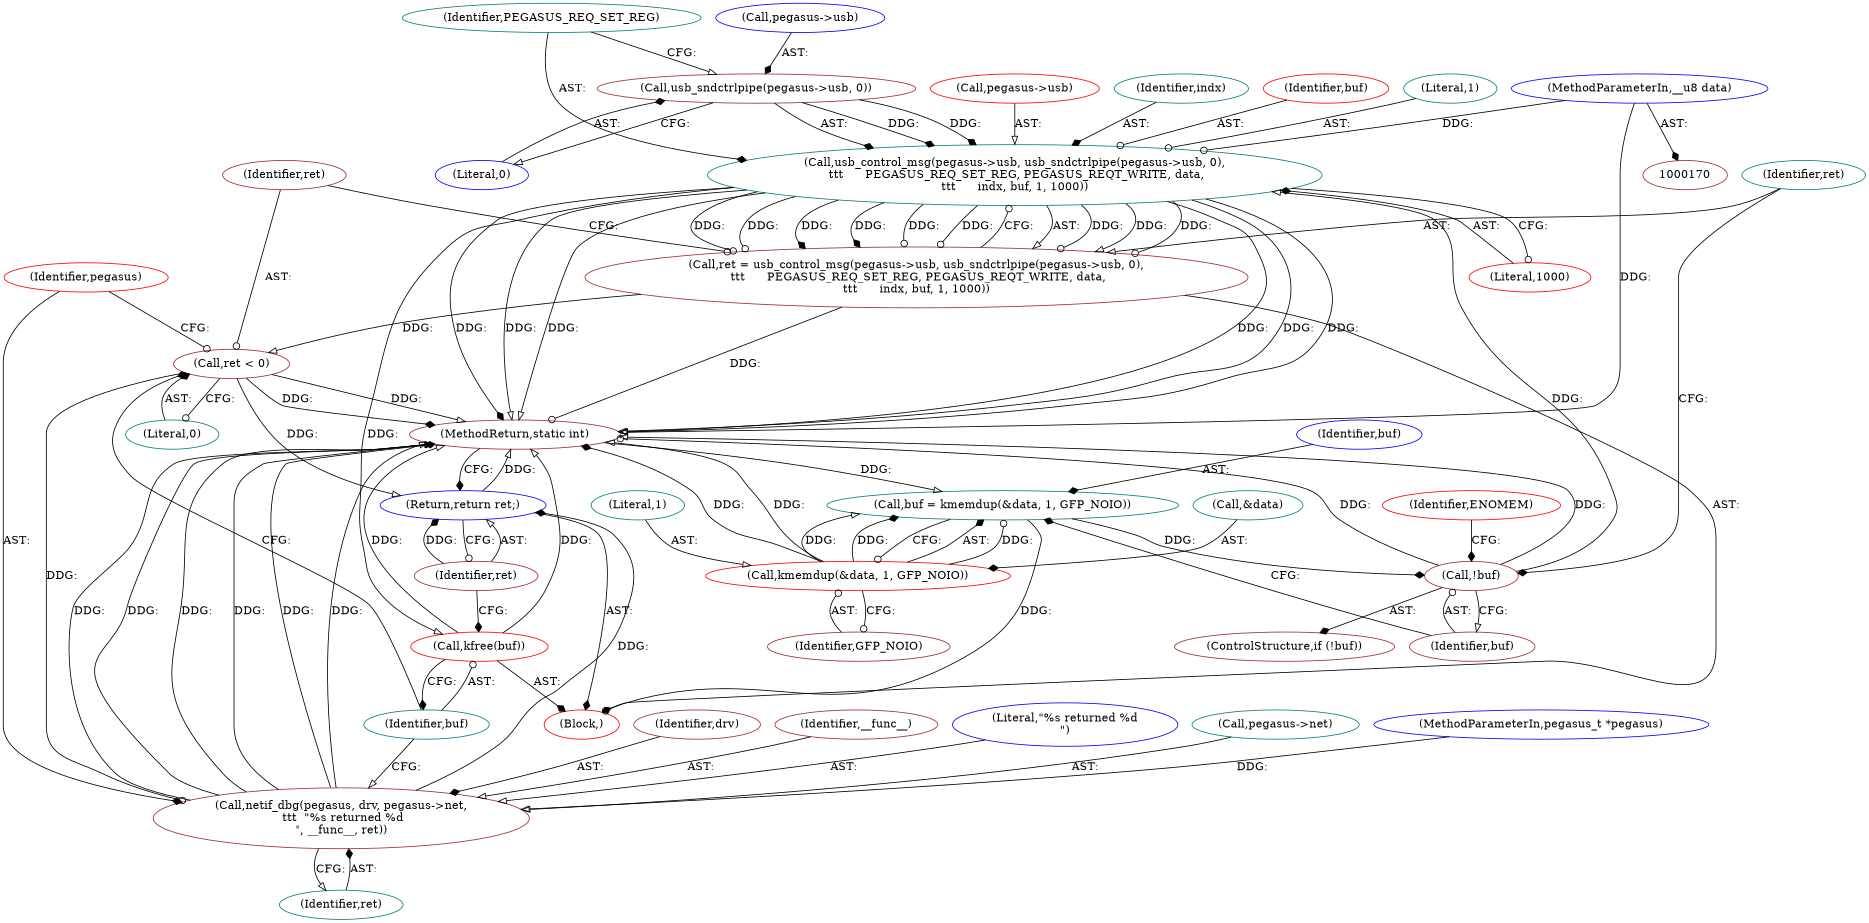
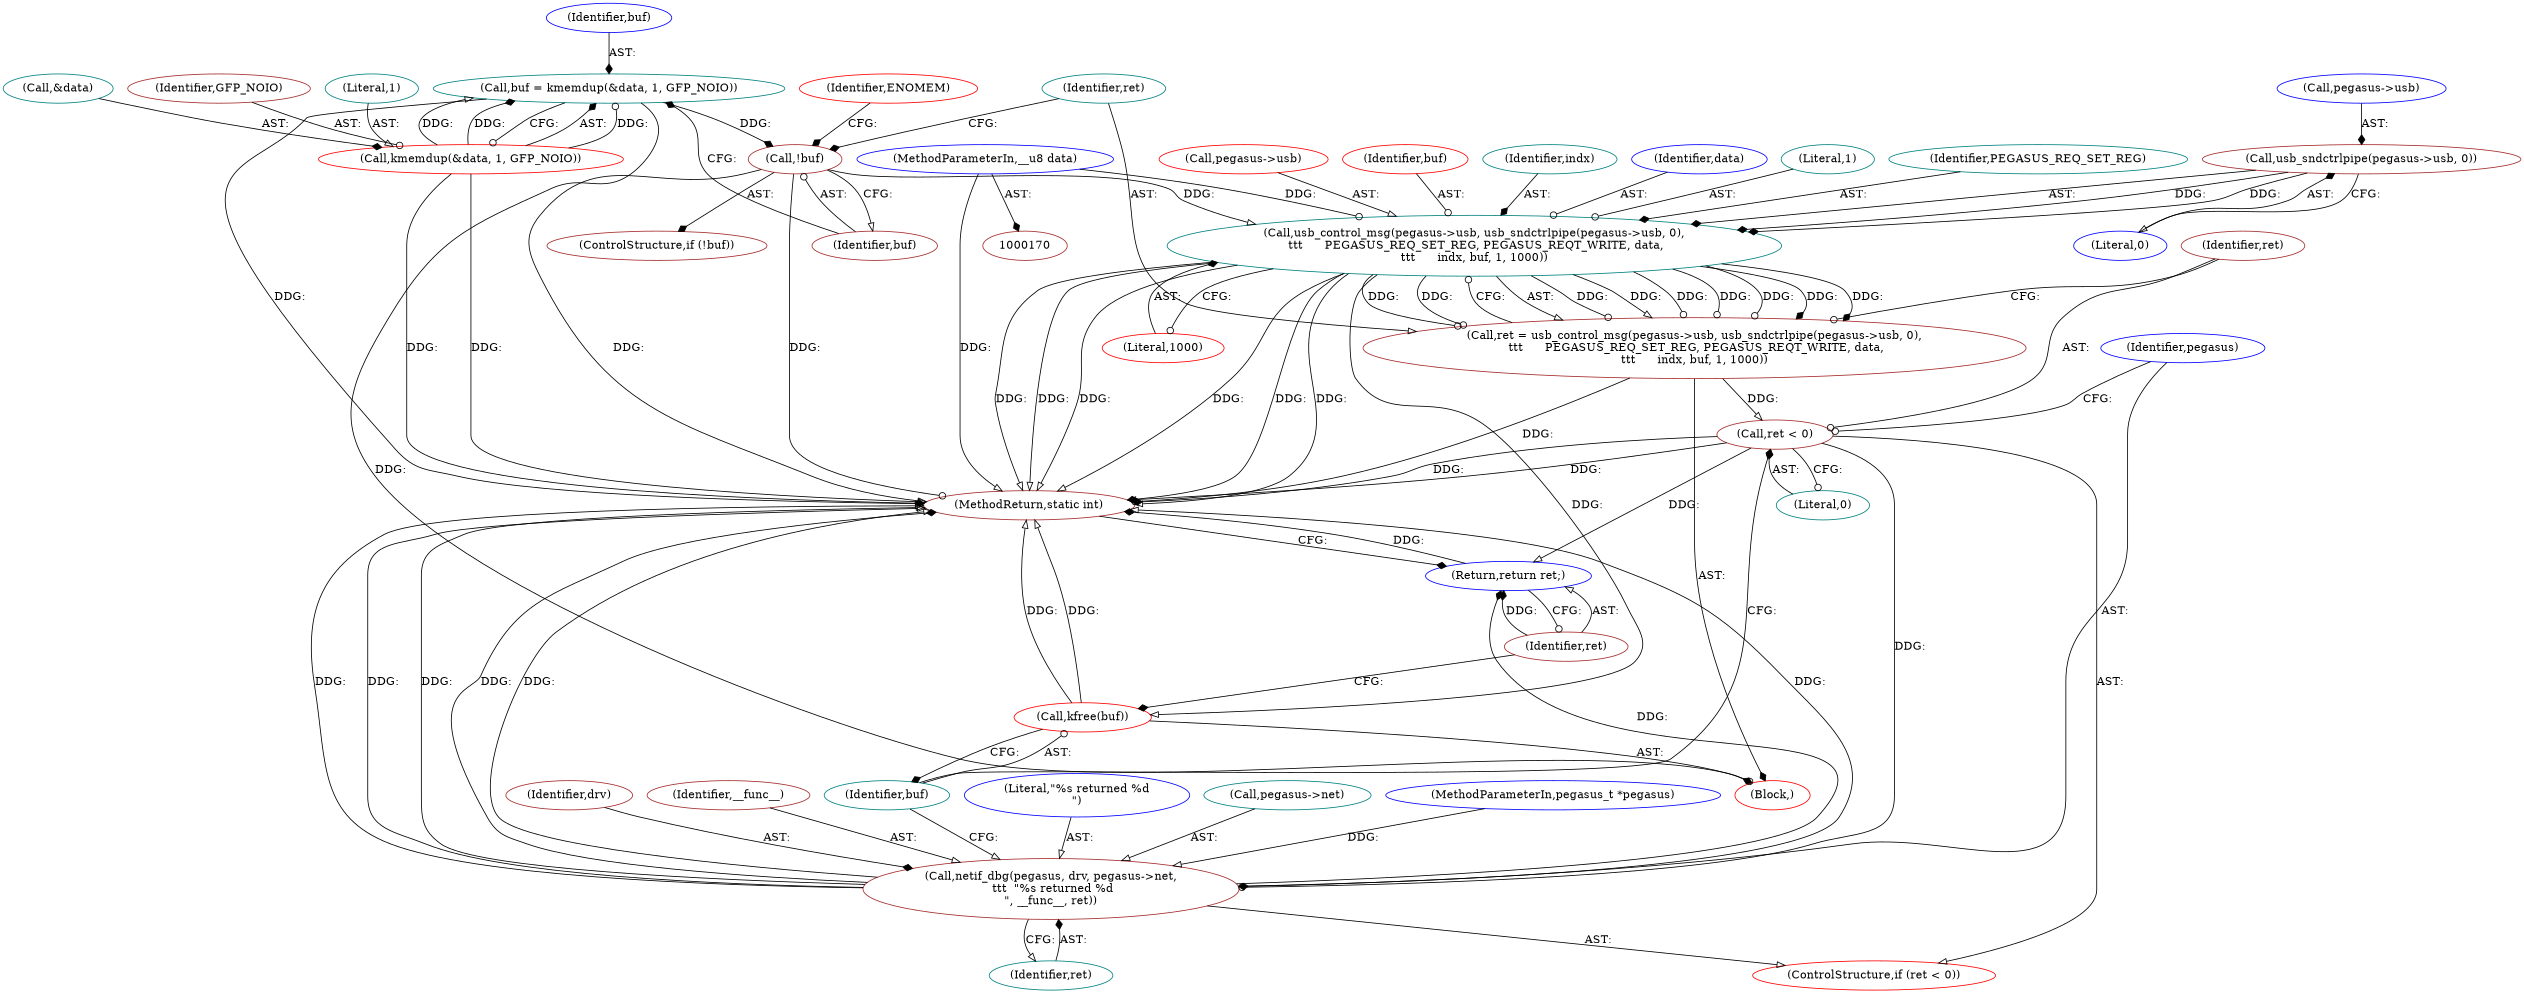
edge "(Identifier,PEGASUS_REQ_SET_REG)" -> "(Call,usb_sndctrlpipe(pegasus->usb, 0))": removed, label "CFG:"
node "(Identifier,data)": added
node "(Identifier,pegasus)": color red -> blue
edge "(MethodReturn,static int)" -> "(Call,buf = kmemdup(&data, 1, GFP_NOIO))": reversed
edge "(Return,return ret;)" -> "(MethodReturn,static int)": arrowhead onormal -> diamond
edge "(Return,return ret;)" -> "(Block,)": removed, label "AST:"
edge "(Call,kmemdup(&data, 1, GFP_NOIO))" -> "(Identifier,GFP_NOIO)": removed, label "CFG:"
node "(ControlStructure,if (ret < 0))": added
